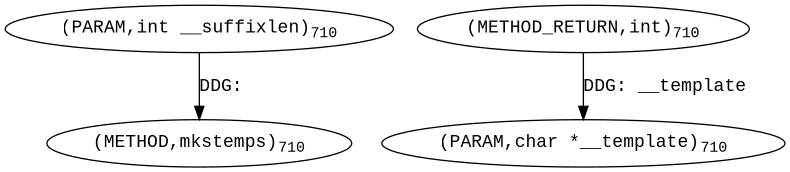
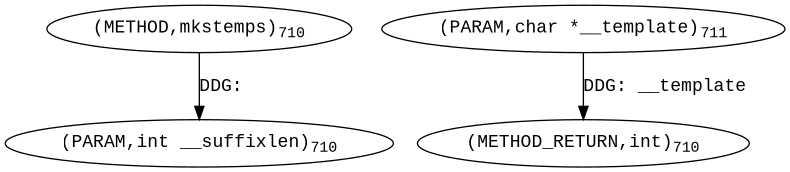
edge "(PARAM,int __suffixlen)" -> "(METHOD,mkstemps)": reversed
edge "(METHOD_RETURN,int)" -> "(PARAM,char *__template)": reversed
node "(PARAM,char *__template)": text "710" -> "711"
